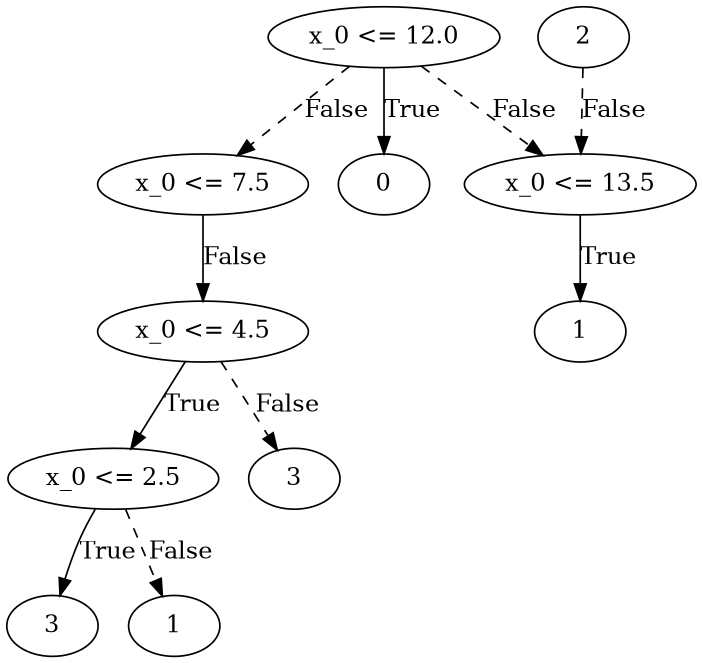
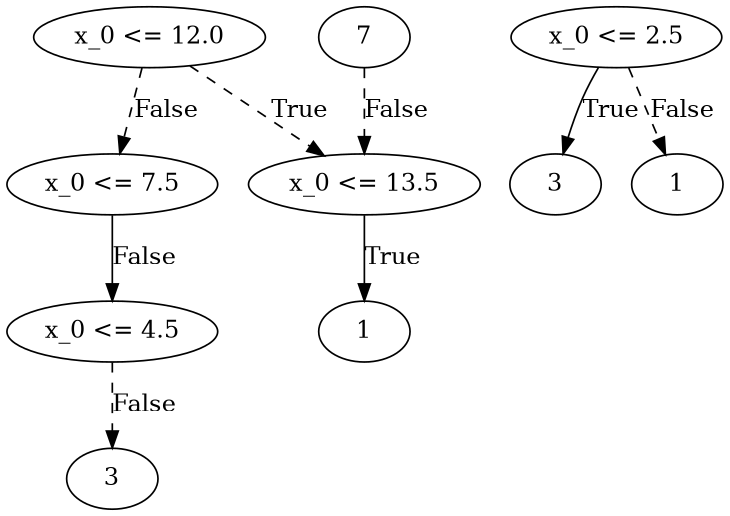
node "2": label "2" -> "7"
edge "x_0 <= 12.0" -> "x_0 <= 13.5": label "False" -> "True"
node "0": removed
edge "x_0 <= 4.5" -> "x_0 <= 2.5": removed, label "True"
